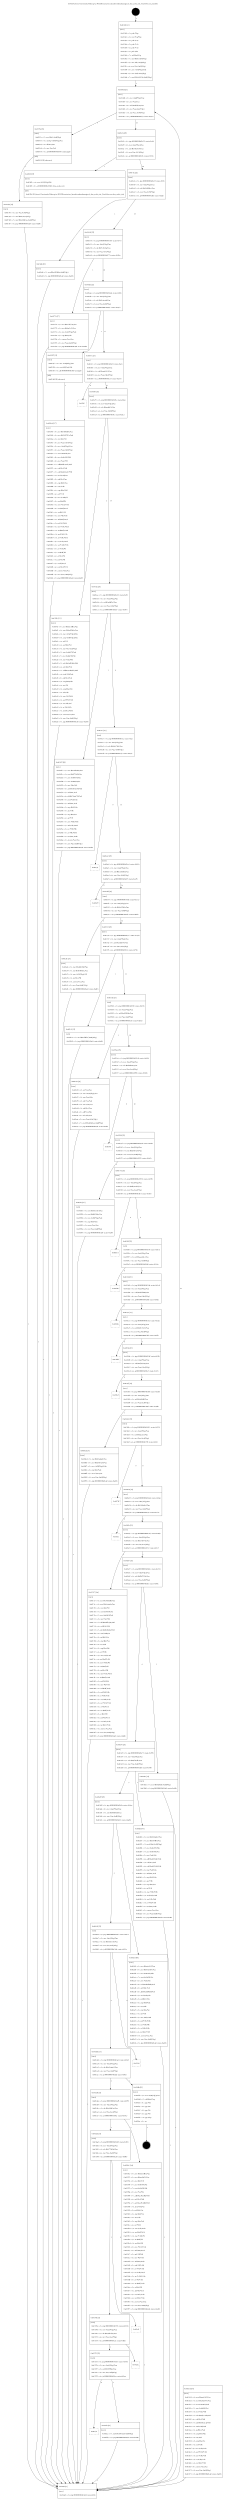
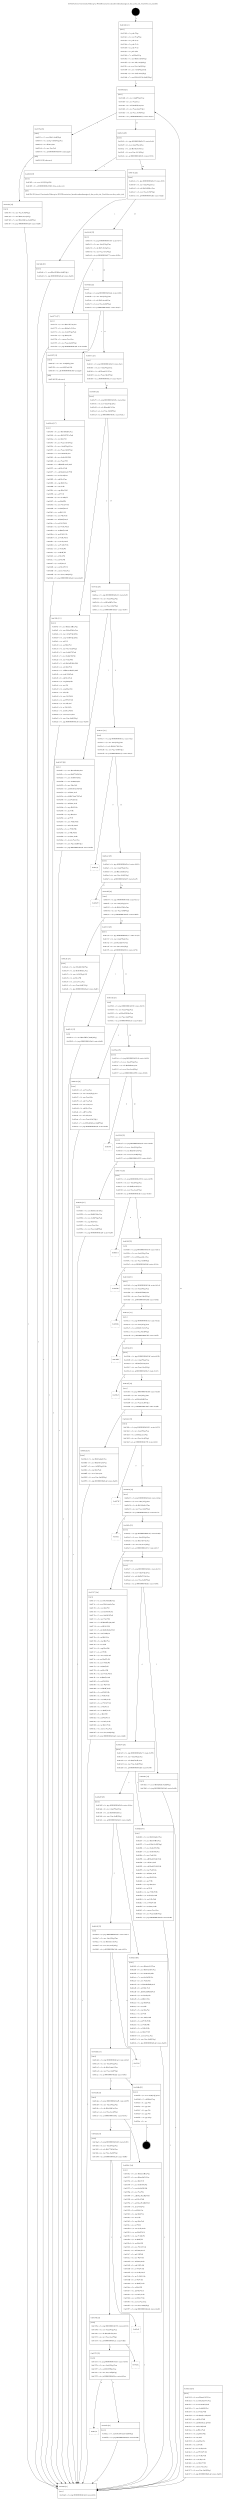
node "0x401e15": removed
